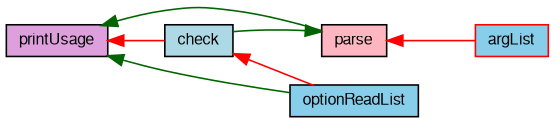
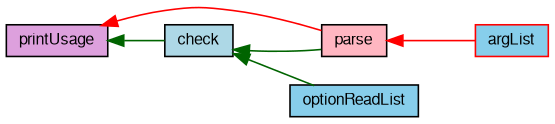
edge "parse" -> "printUsage": color darkgreen -> red
edge "check" -> "parse": reversed
edge "check" -> "printUsage": color red -> darkgreen
edge "optionReadList" -> "check": color red -> darkgreen
edge "optionReadList" -> "printUsage": removed
